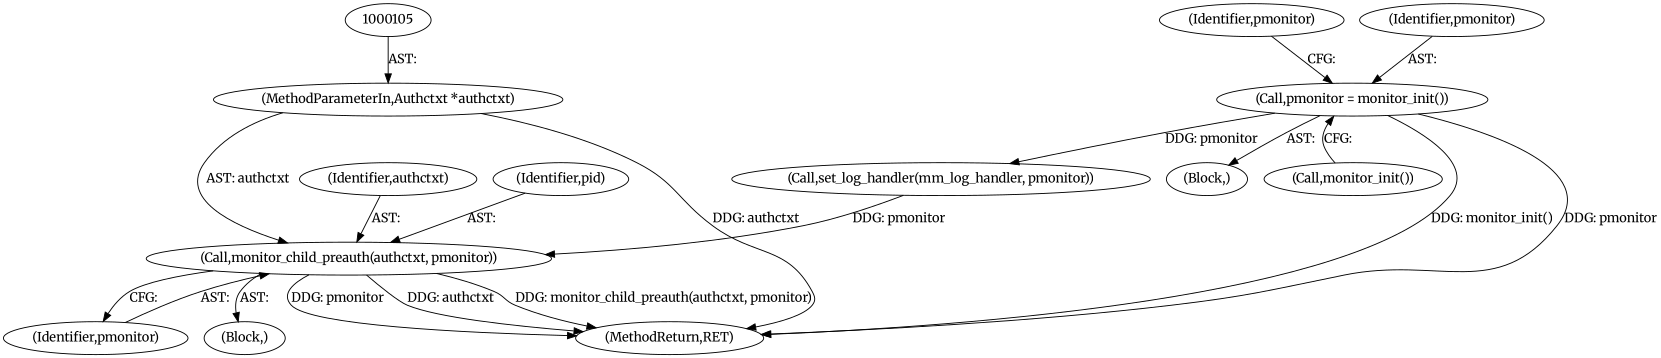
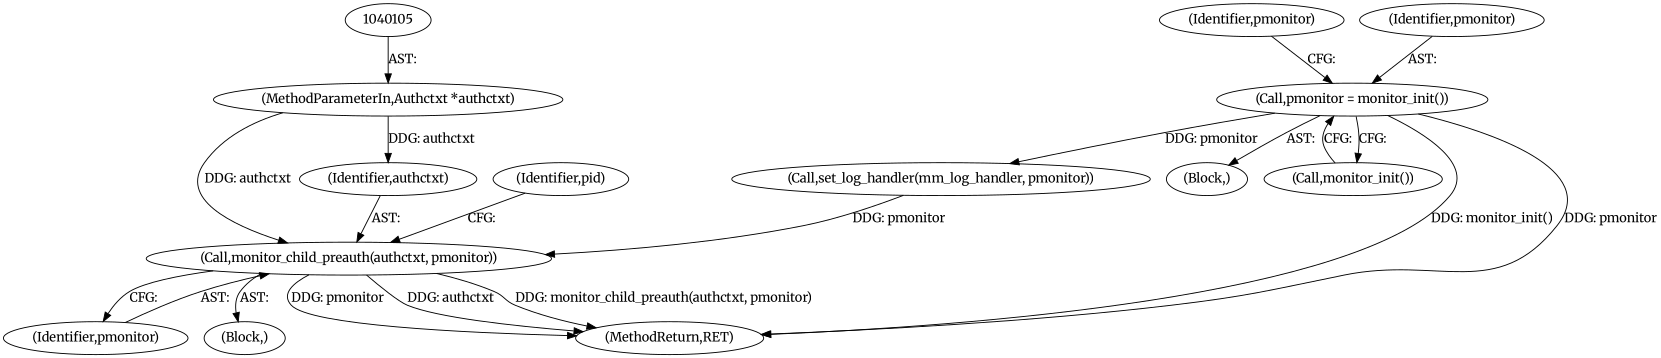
node "1000105": label "1000105" -> "1040105"
edge "(Call,pmonitor = monitor_init())" -> "(Call,monitor_init())": added, label "CFG:"
edge "(MethodParameterIn,Authctxt *authctxt)" -> "(Call,monitor_child_preauth(authctxt, pmonitor))": label "AST: authctxt" -> "DDG: authctxt"
edge "(MethodParameterIn,Authctxt *authctxt)" -> "(MethodReturn,RET)": now "(MethodParameterIn,Authctxt *authctxt)" -> "(Identifier,authctxt)"
edge "(Identifier,pid)" -> "(Call,monitor_child_preauth(authctxt, pmonitor))": label "AST: " -> "CFG: "
